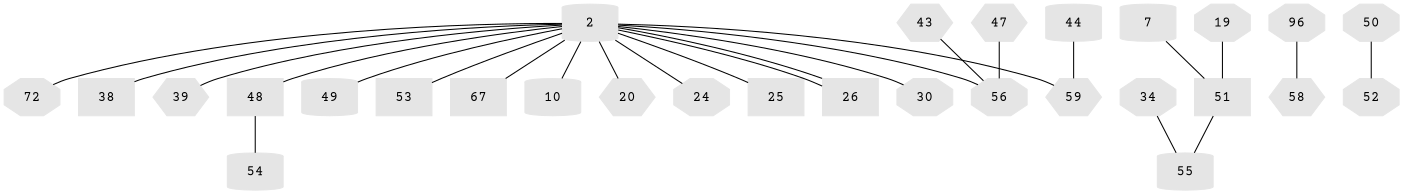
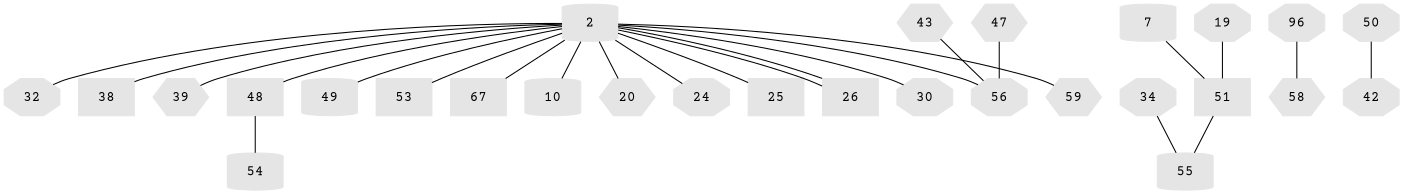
node "44": removed
node "72": label "72" -> "32"
node "52": label "52" -> "42"
